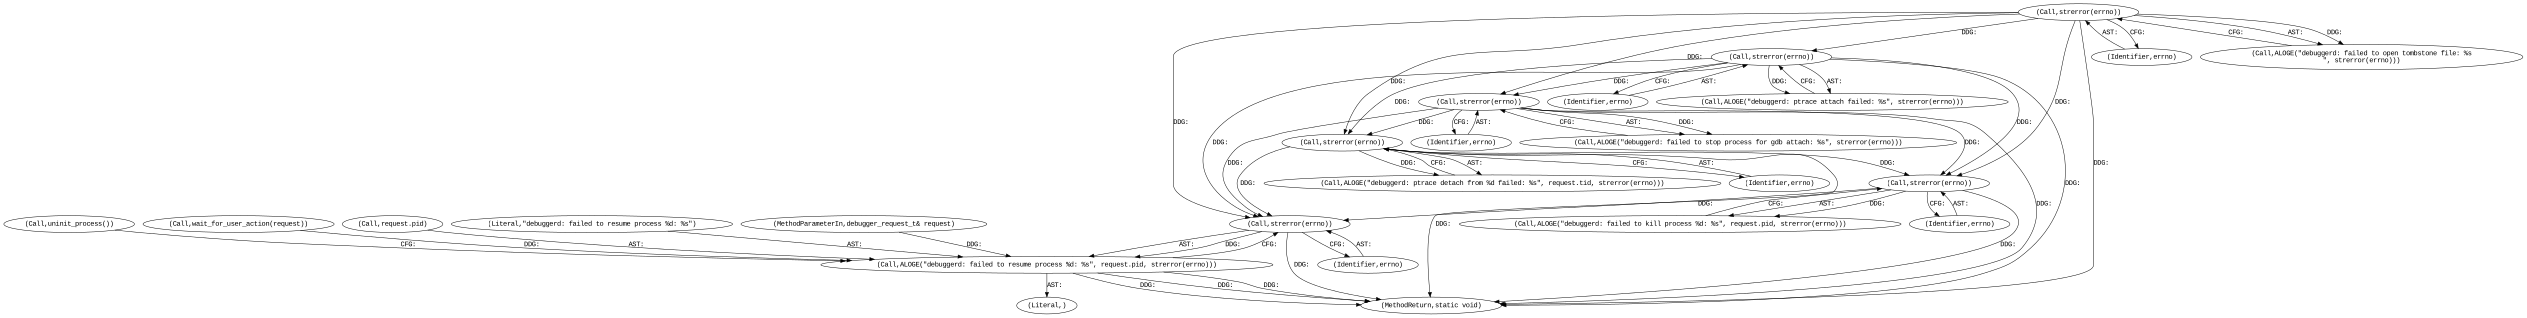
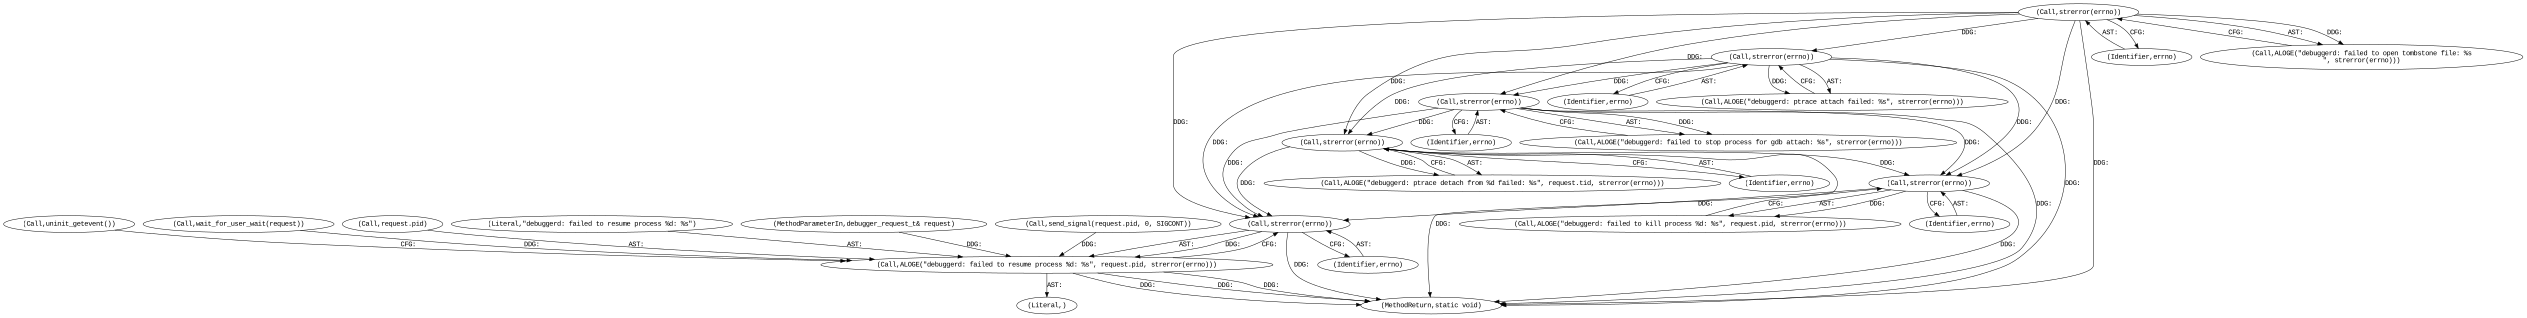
node "(Call,uninit_process())": label "(Call,uninit_process())" -> "(Call,uninit_getevent())"
node "(Call,wait_for_user_action(request))": label "(Call,wait_for_user_action(request))" -> "(Call,wait_for_user_wait(request))"
node "(Call,send_signal(request.pid, 0, SIGCONT))": added
